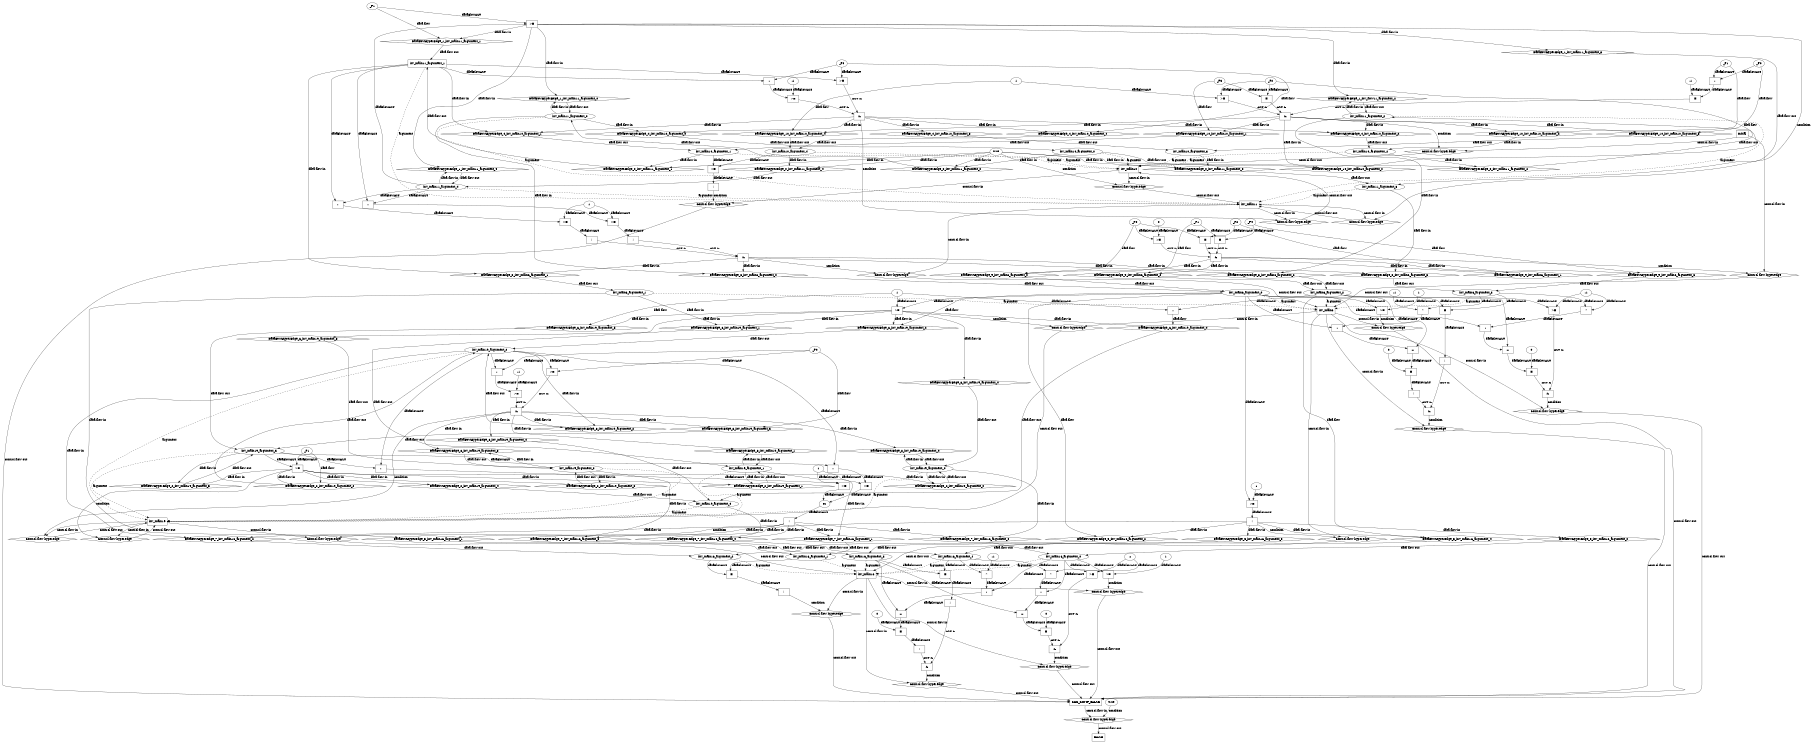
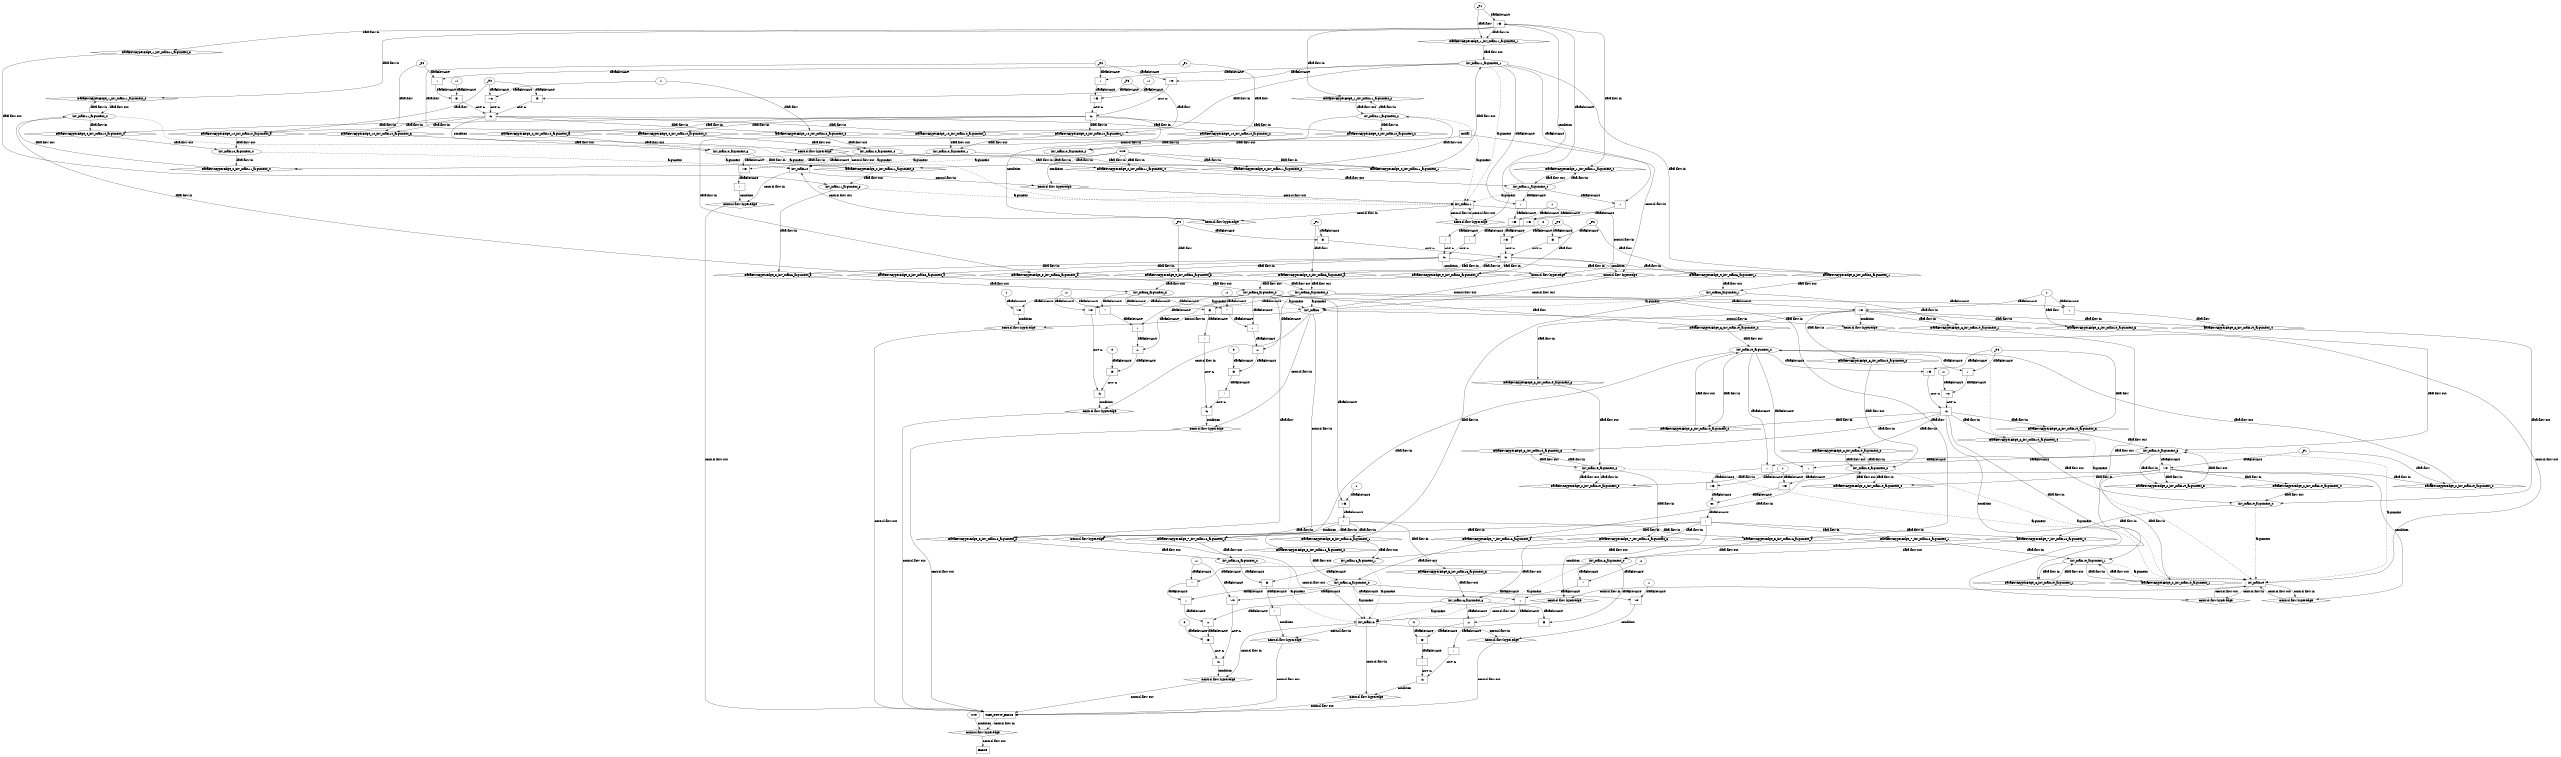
node "inv_main11_argument_1": shape box -> ellipse
node "DataFowHyperEdge_1_inv_flow11_argument_2": label "DataFowHyperEdge_1_inv_flow11_argument_2" -> "DataFowHyperEdge_1_inv_main11_argument_2"
edge "inv_main10_argument_0" -> "DataFowHyperEdge_10_inv_main10_argument_0": reversed
edge "DataFowHyperEdge_9_inv_main6_argument_1" -> "inv_main6_argument_1": added, label "data flow out"
edge "inv_main6_argument_0" -> "inv_main6": style dashed -> solid
node "inv_main6": shape box -> ellipse
edge "inv_main19_argument_1" -> "DataFowHyperEdge_7_inv_main16_argument_1": reversed
